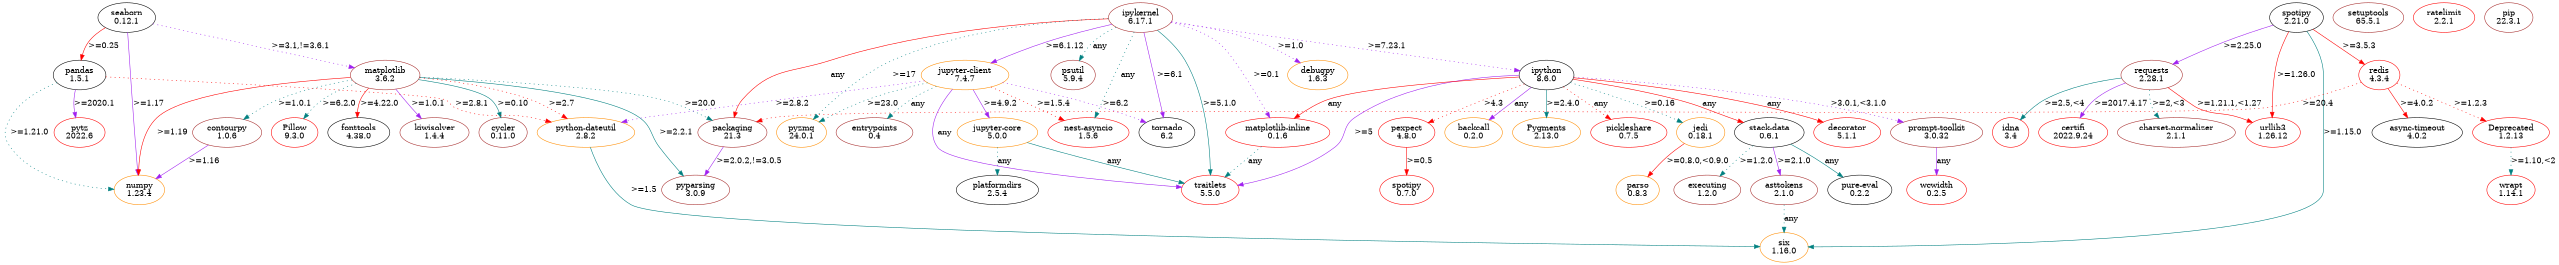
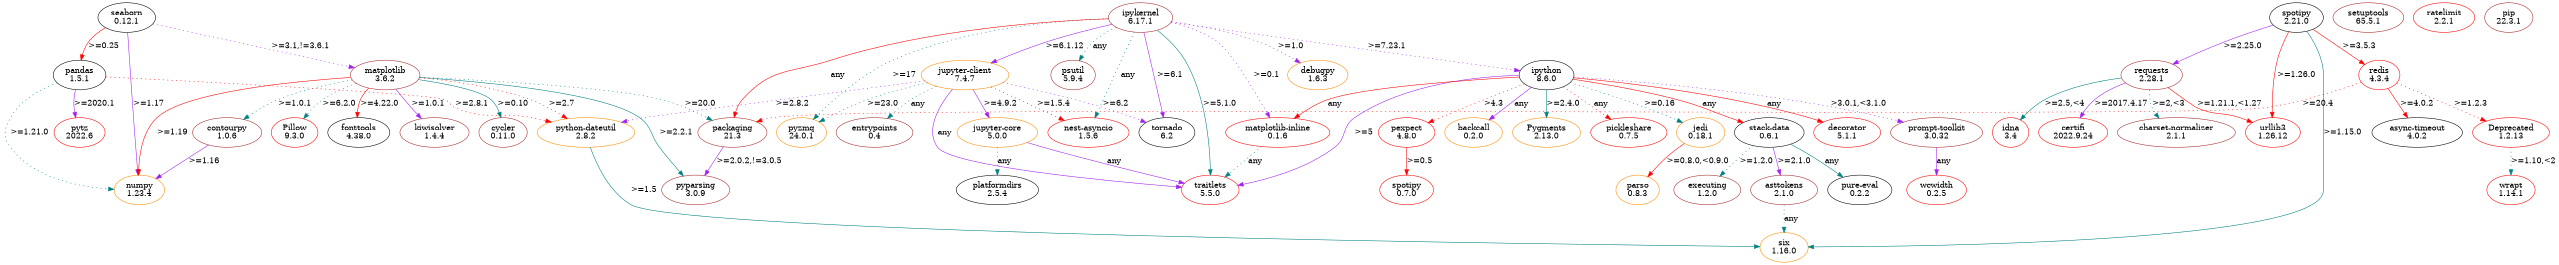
edge "jupyter-core 5.0.0" -> "traitlets 5.5.0": color teal -> purple
